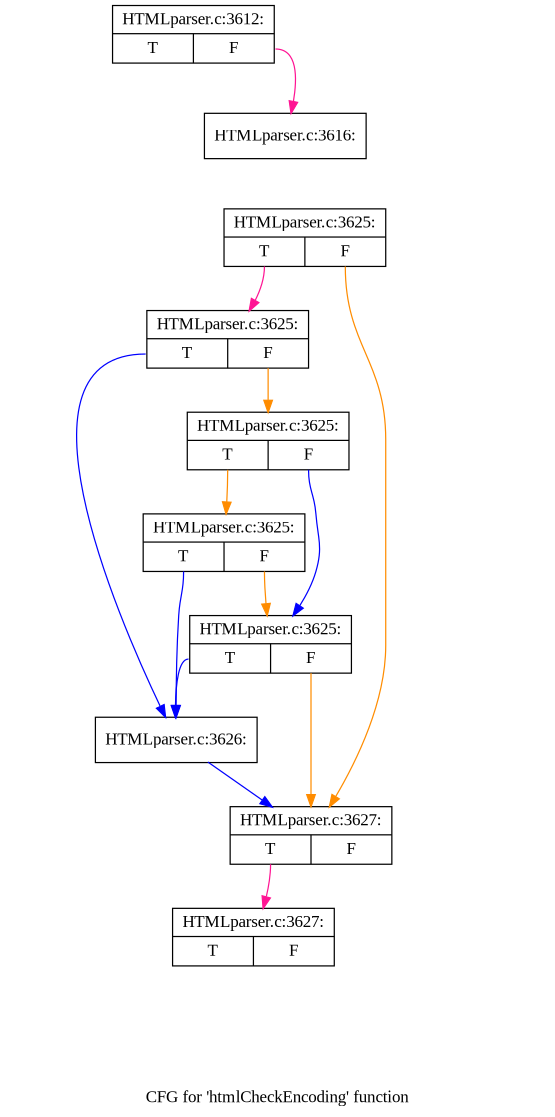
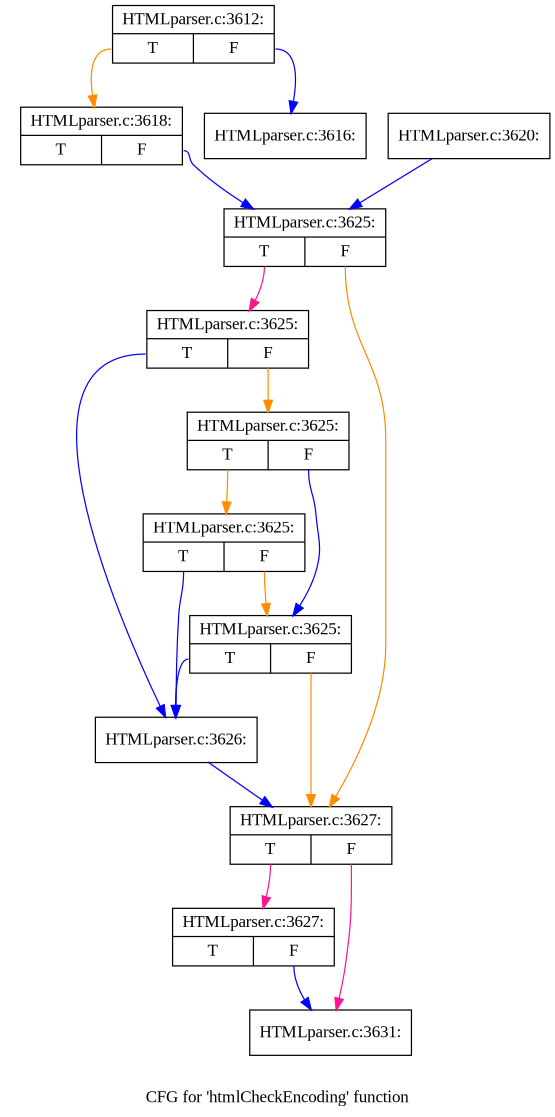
edge "HTMLparser.c:3612:" -> "HTMLparser.c:3616:": color deeppink -> blue
node "HTMLparser.c:3618:": added
node "HTMLparser.c:3620:": added
node "HTMLparser.c:3631:": added
